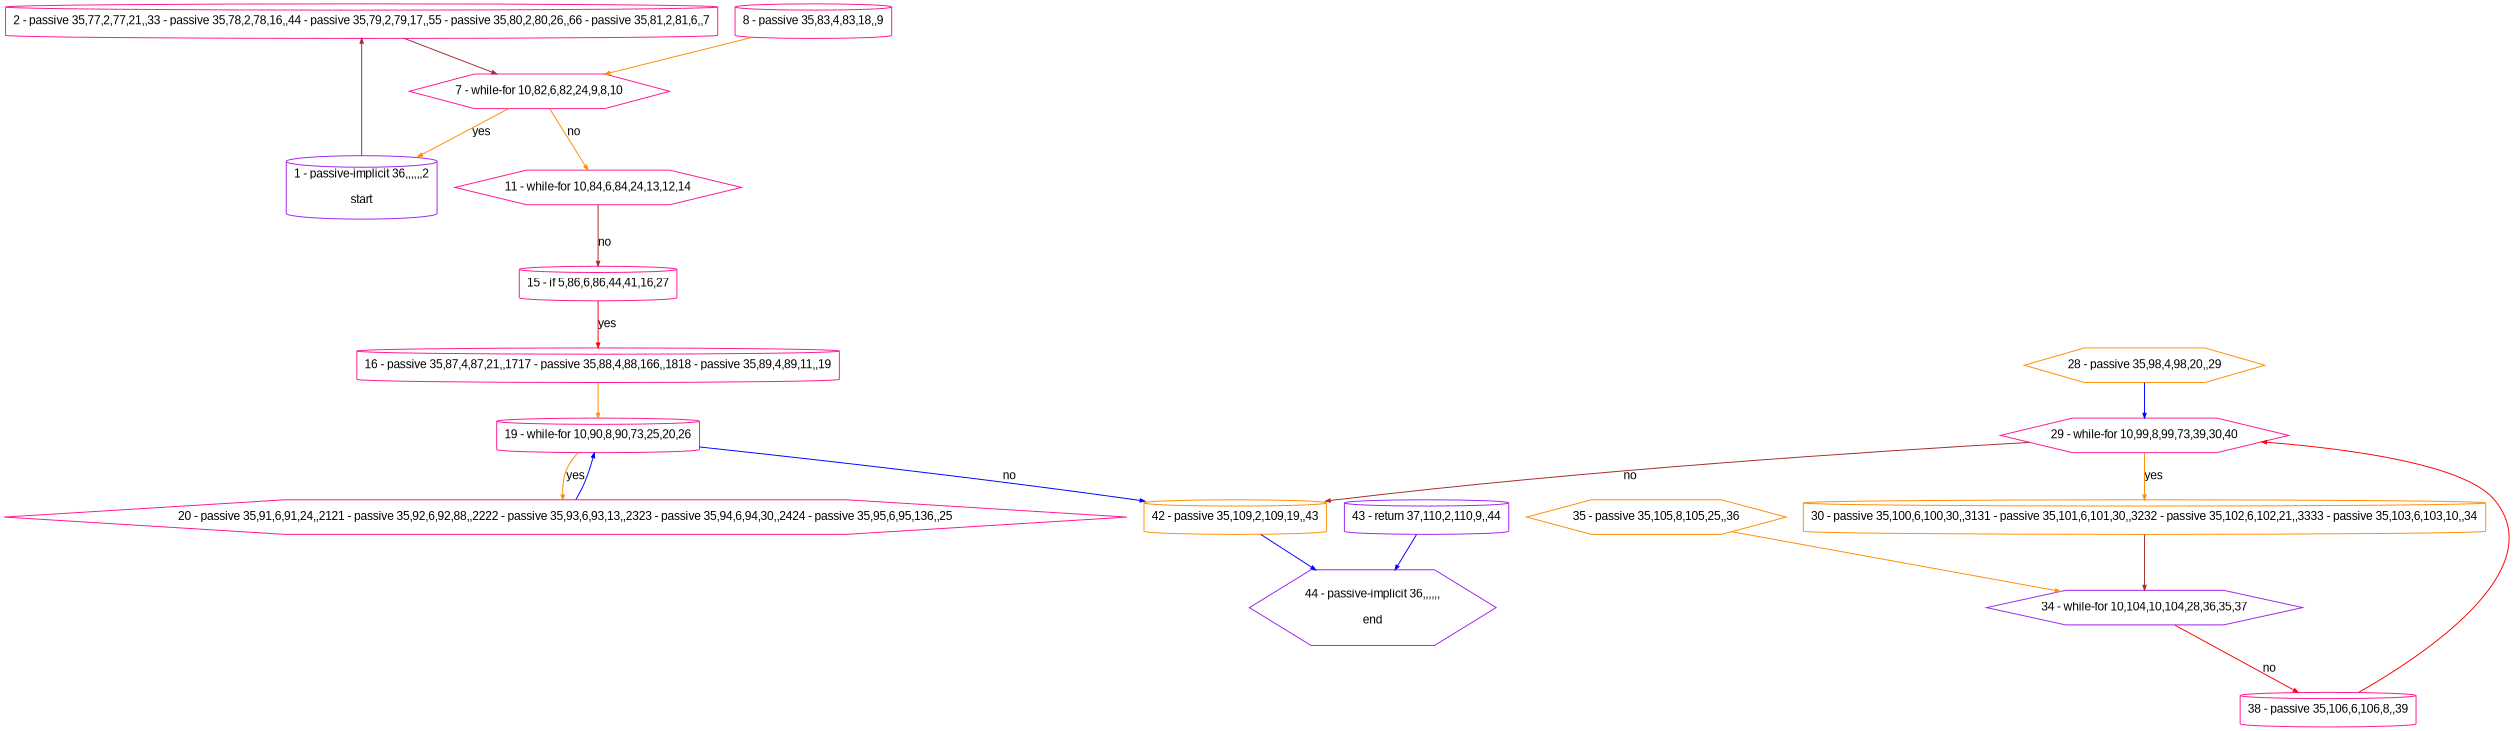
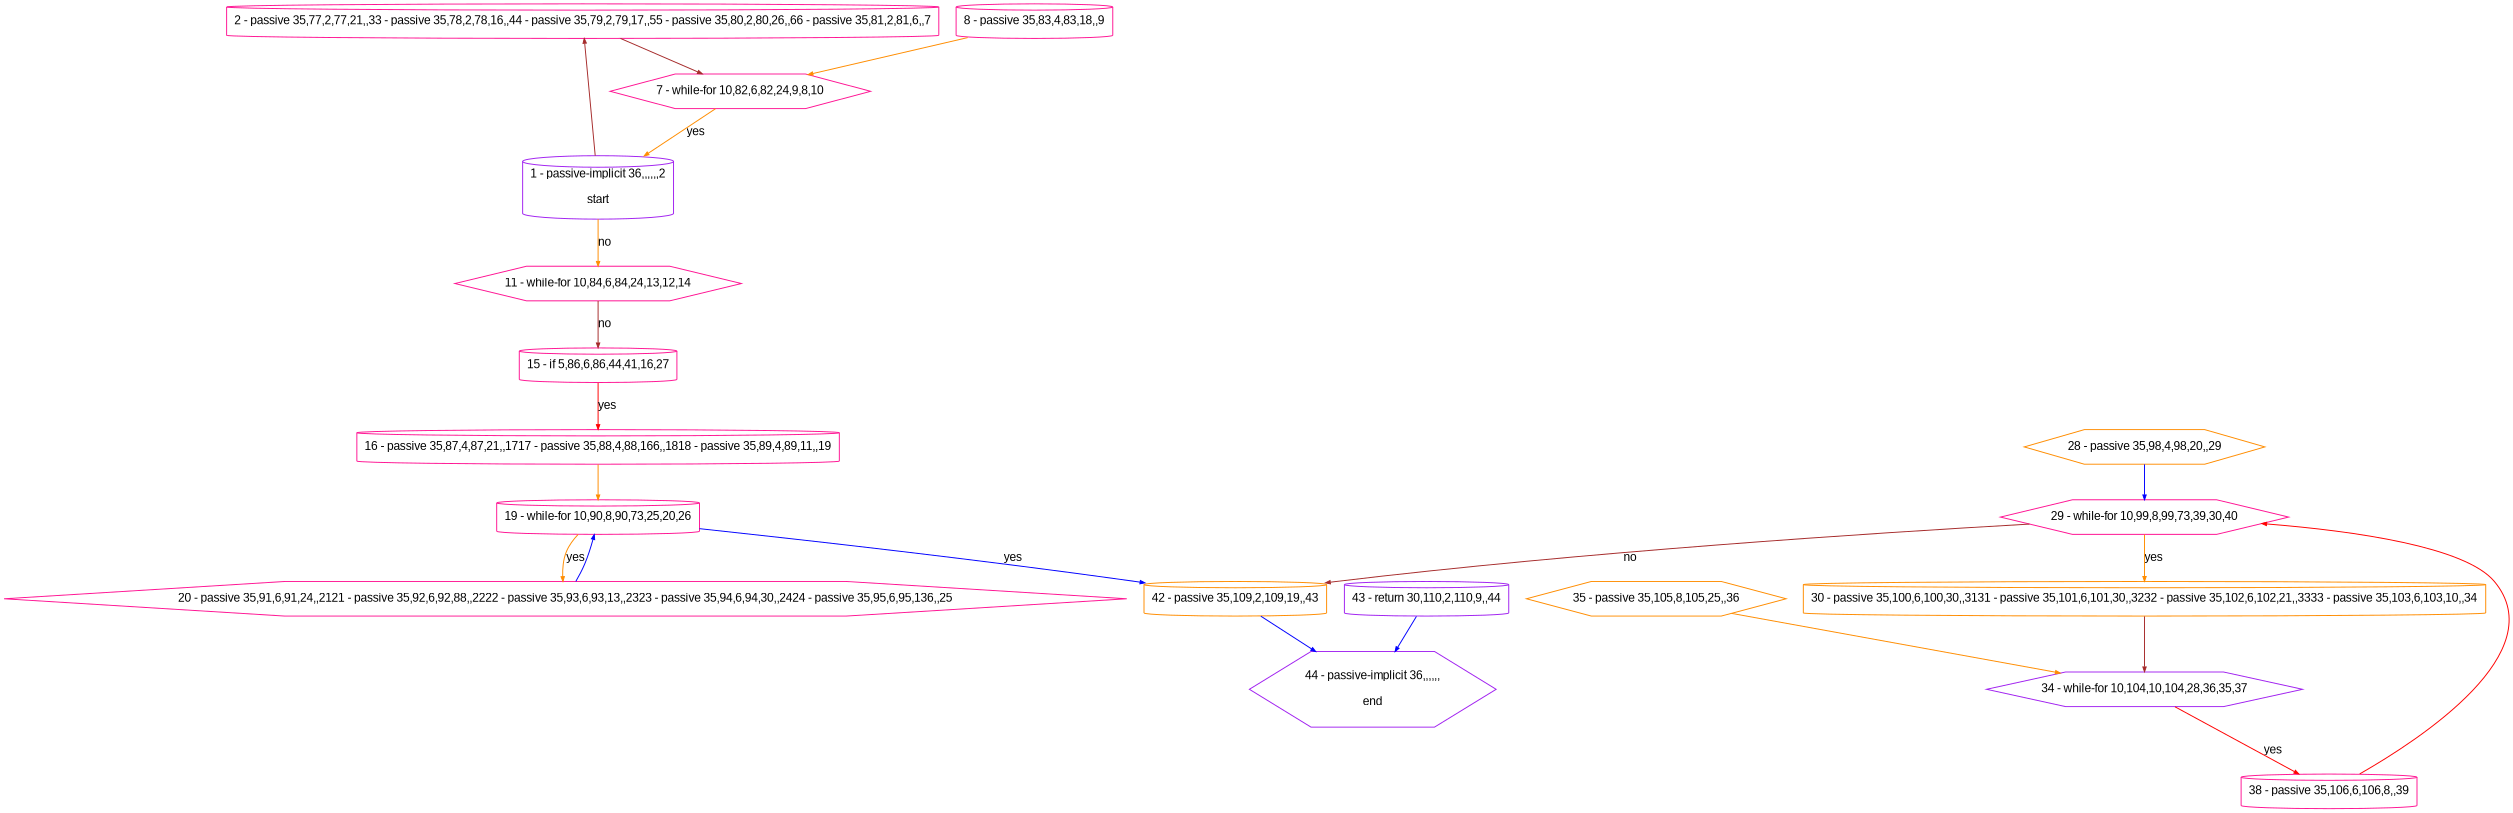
edge "7 - while-for 10,82,6,82,24,9,8,10" -> "11 - while-for 10,84,6,84,24,13,12,14": now "1 - passive-implicit 36,,,,,,2 start" -> "11 - while-for 10,84,6,84,24,13,12,14"
edge "19 - while-for 10,90,8,90,73,25,20,26" -> "42 - passive 35,109,2,109,19,,43": label "no" -> "yes"
node "43 - return 37,110,2,110,9,,44": label "43 - return 37,110,2,110,9,,44" -> "43 - return 30,110,2,110,9,,44"
edge "34 - while-for 10,104,10,104,28,36,35,37" -> "38 - passive 35,106,6,106,8,,39": label "no" -> "yes"
